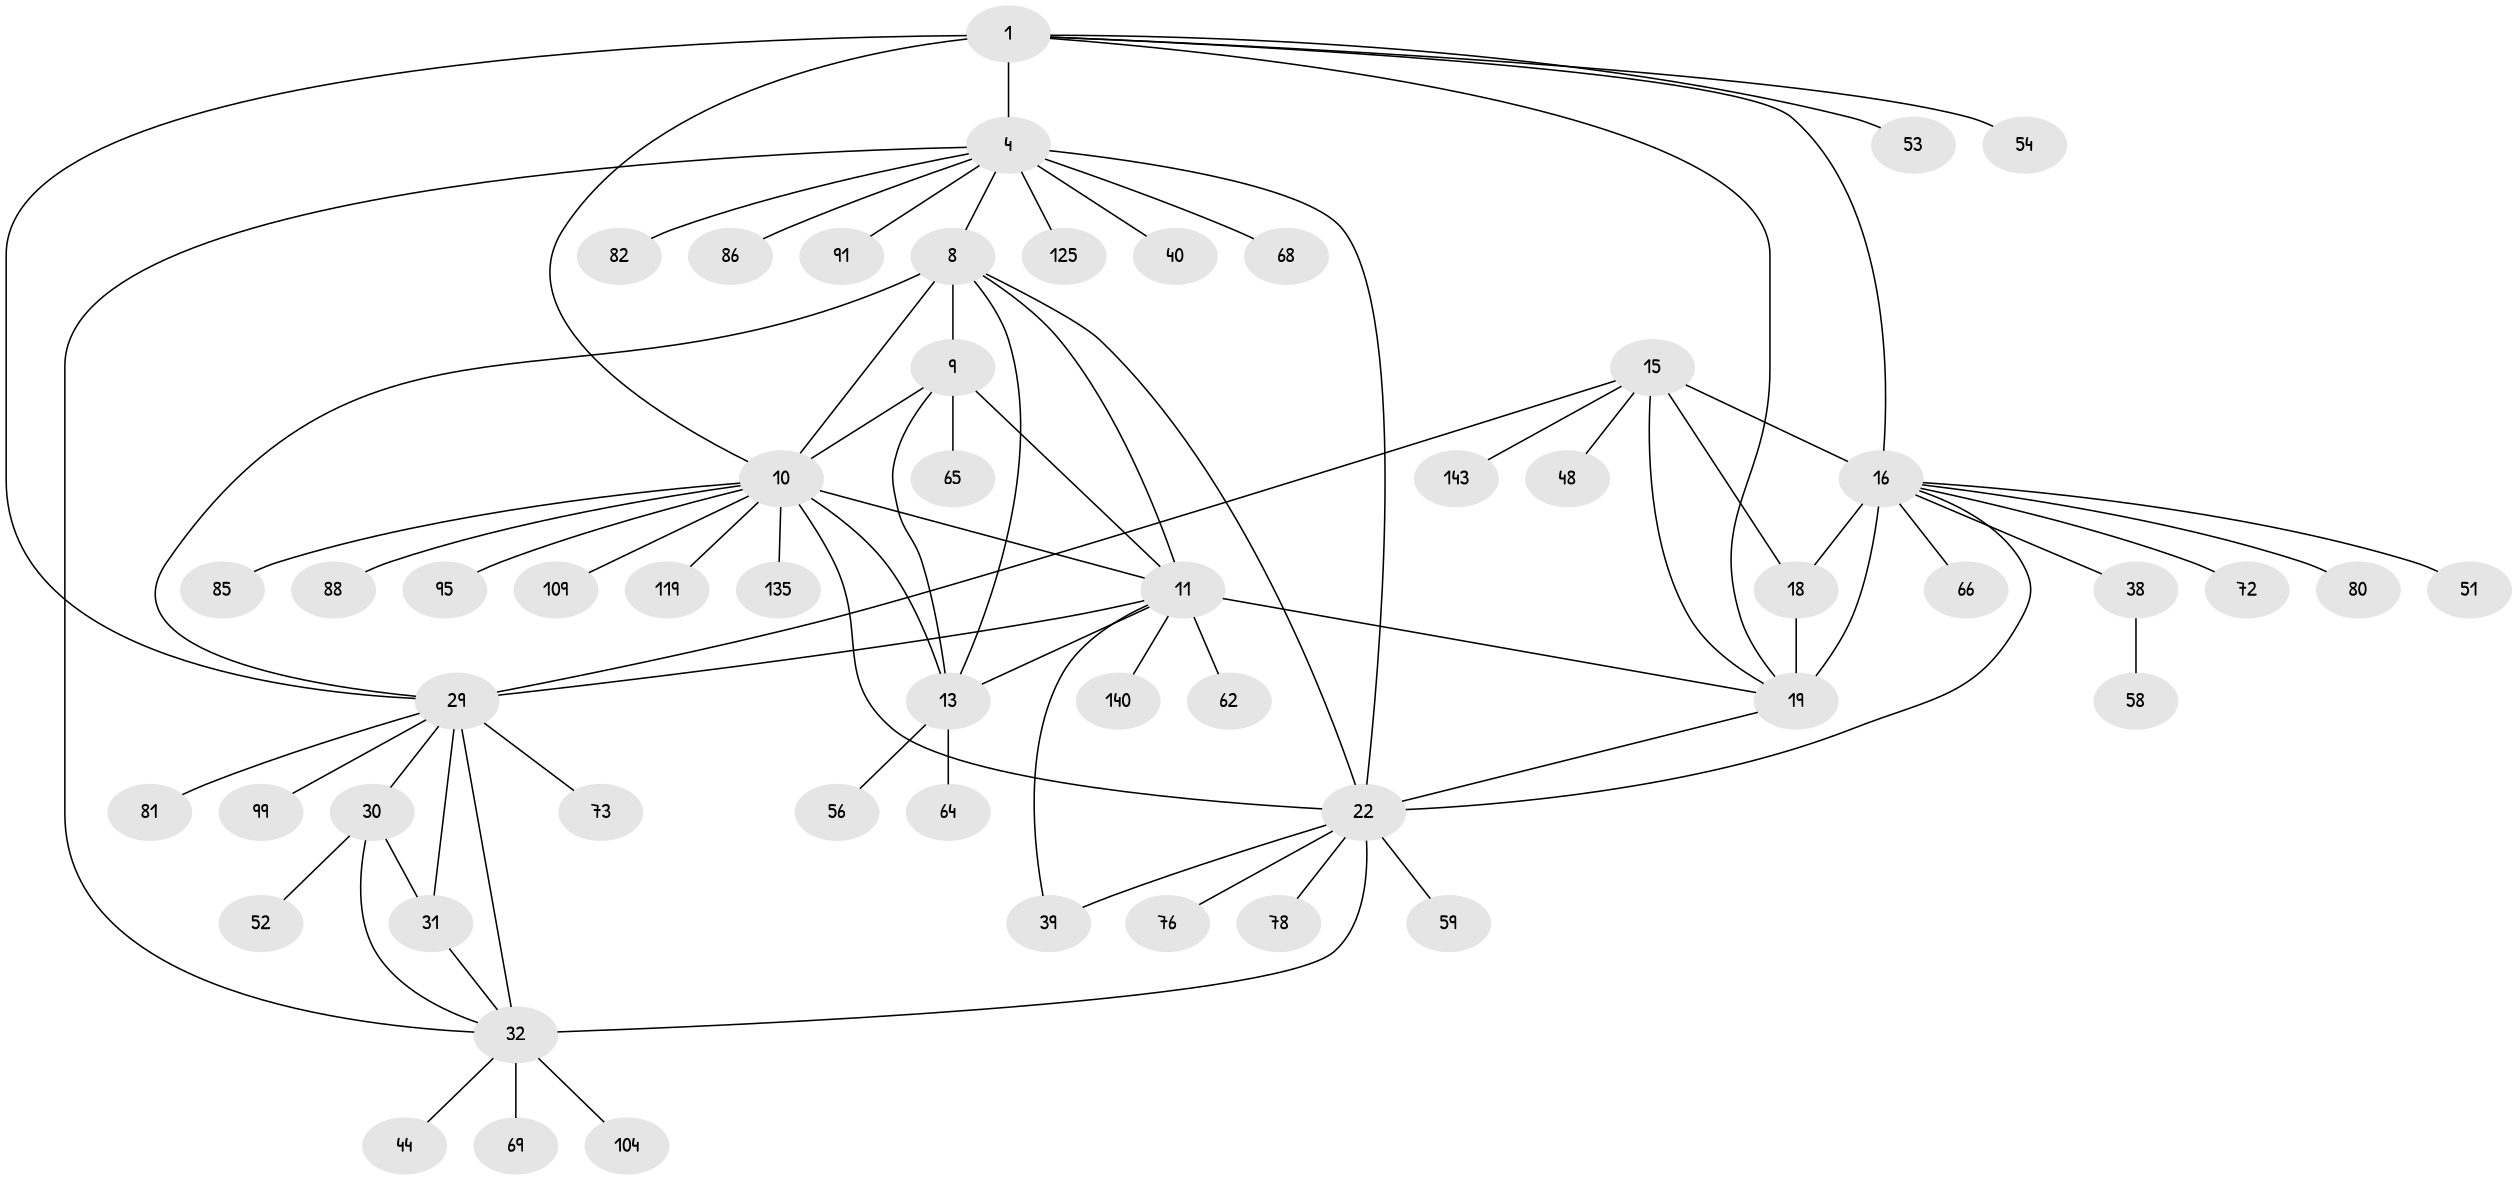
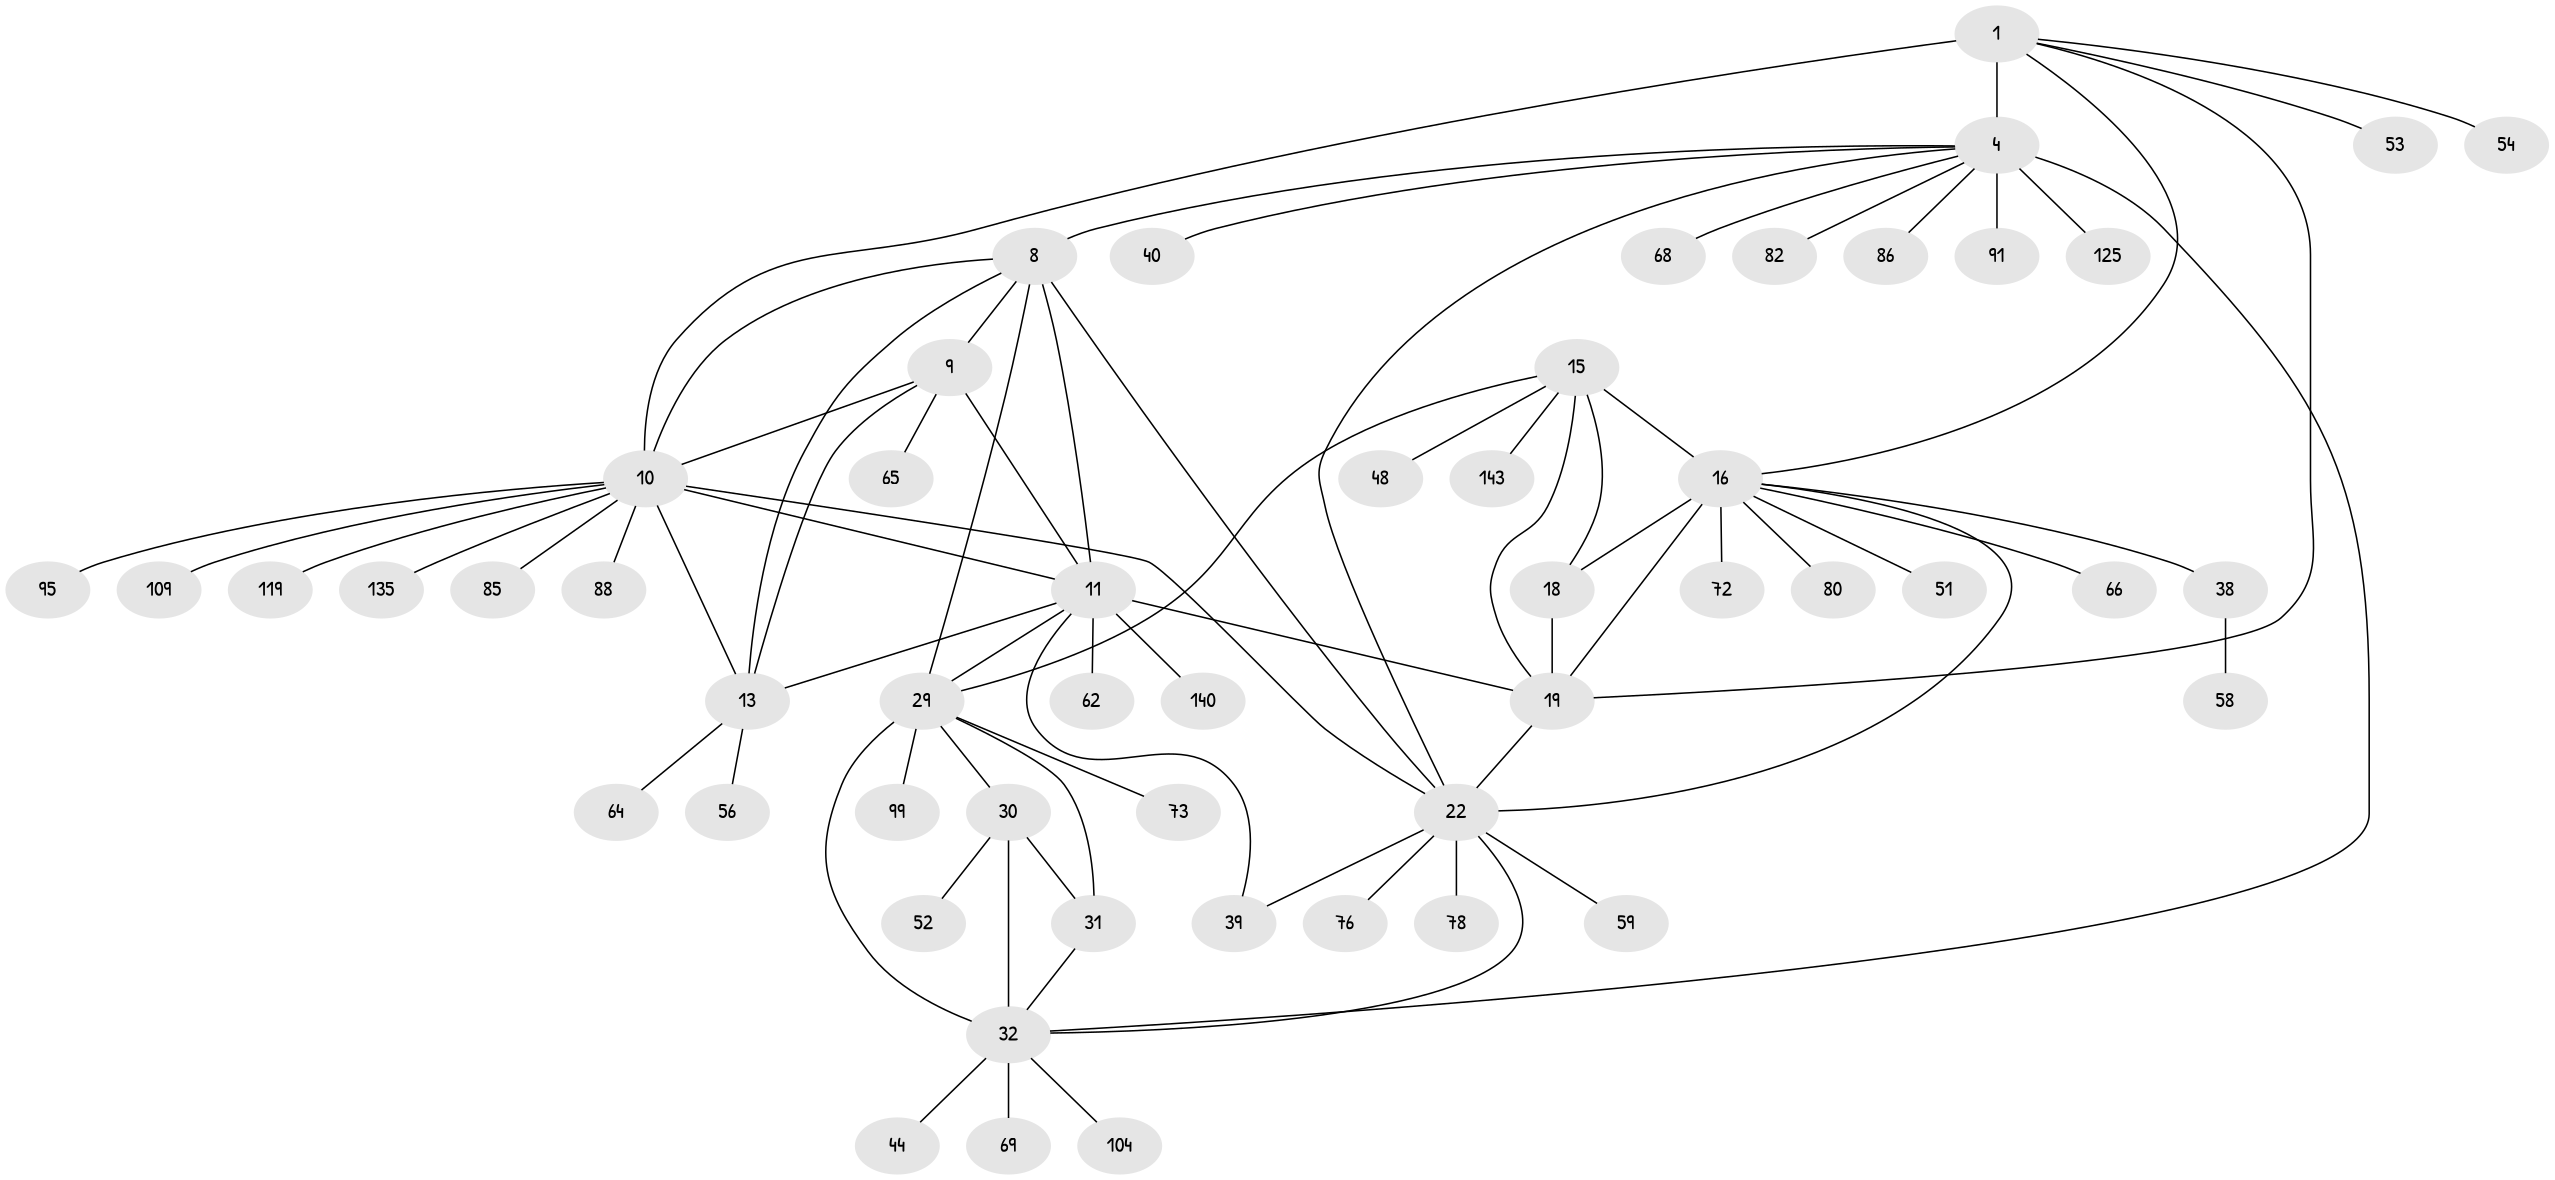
edge "1" -- "29": removed
node "81": removed
